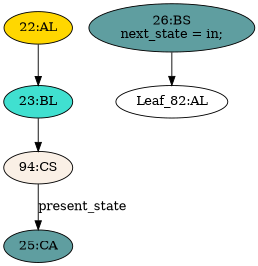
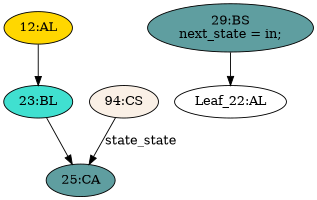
node "22:AL": label "22:AL" -> "12:AL"
node "26:BS next_state = in;": label "26:BS next_state = in;" -> "29:BS next_state = in;"
node "Leaf_82:AL": label "Leaf_82:AL" -> "Leaf_22:AL"
edge "23:BL" -> "94:CS": now "23:BL" -> "25:CA"
edge "94:CS" -> "25:CA": label "present_state" -> "state_state"
